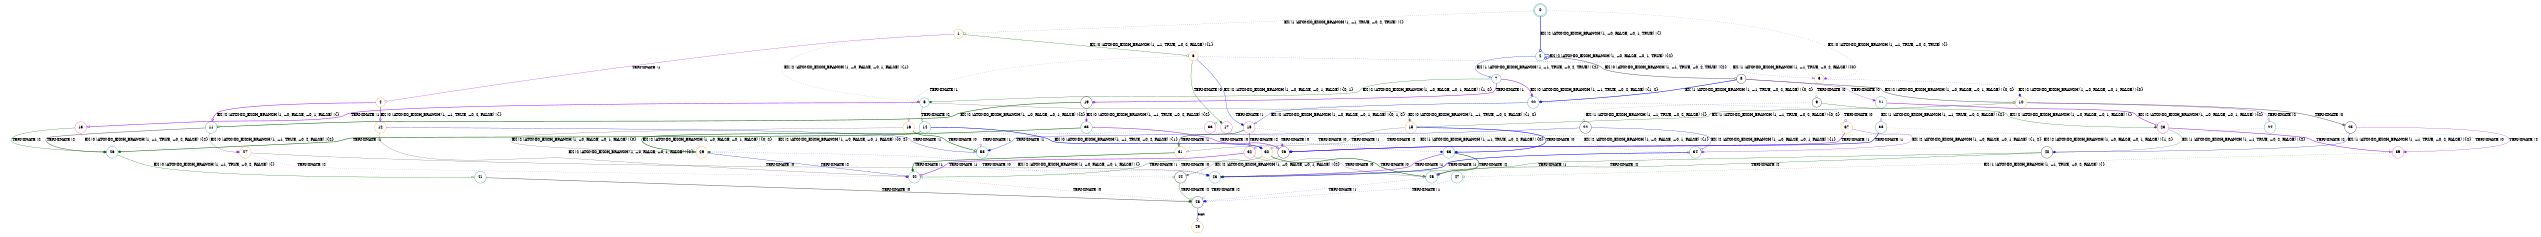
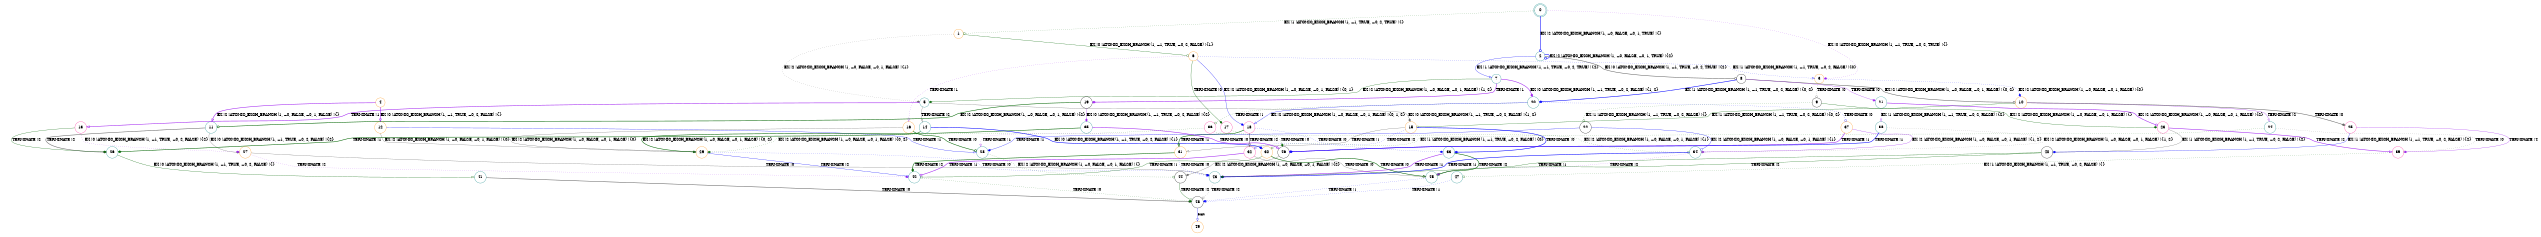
edge "1" -> "4": removed, label "TERMINATE !1"
node "25": color black -> deeppink
edge "36" -> "46": color purple -> darkgreen
node "58": label "58" -> "28"
edge "12" -> "42": now "12" -> "29"
edge "31" -> "42": label "TERMINATE !1" -> "TERMINATE !2"
